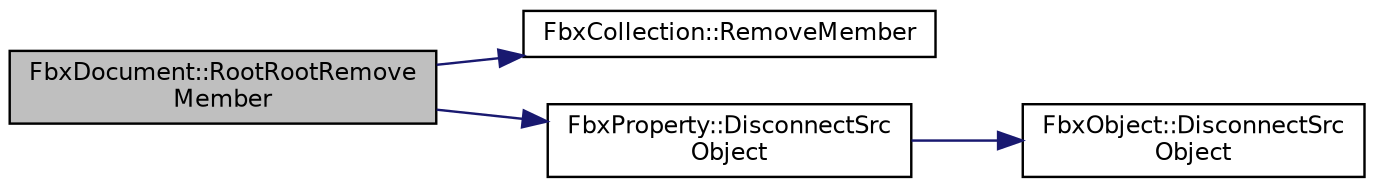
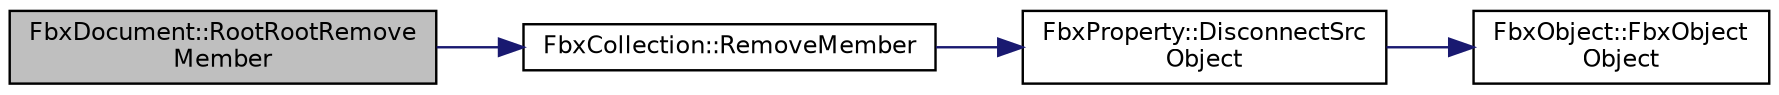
edge "FbxDocument::RootRootRemove Member" -> "FbxProperty::DisconnectSrc Object": now "FbxCollection::RemoveMember" -> "FbxProperty::DisconnectSrc Object"
node "FbxObject::DisconnectSrc Object": label "FbxObject::DisconnectSrc Object" -> "FbxObject::FbxObject Object"
